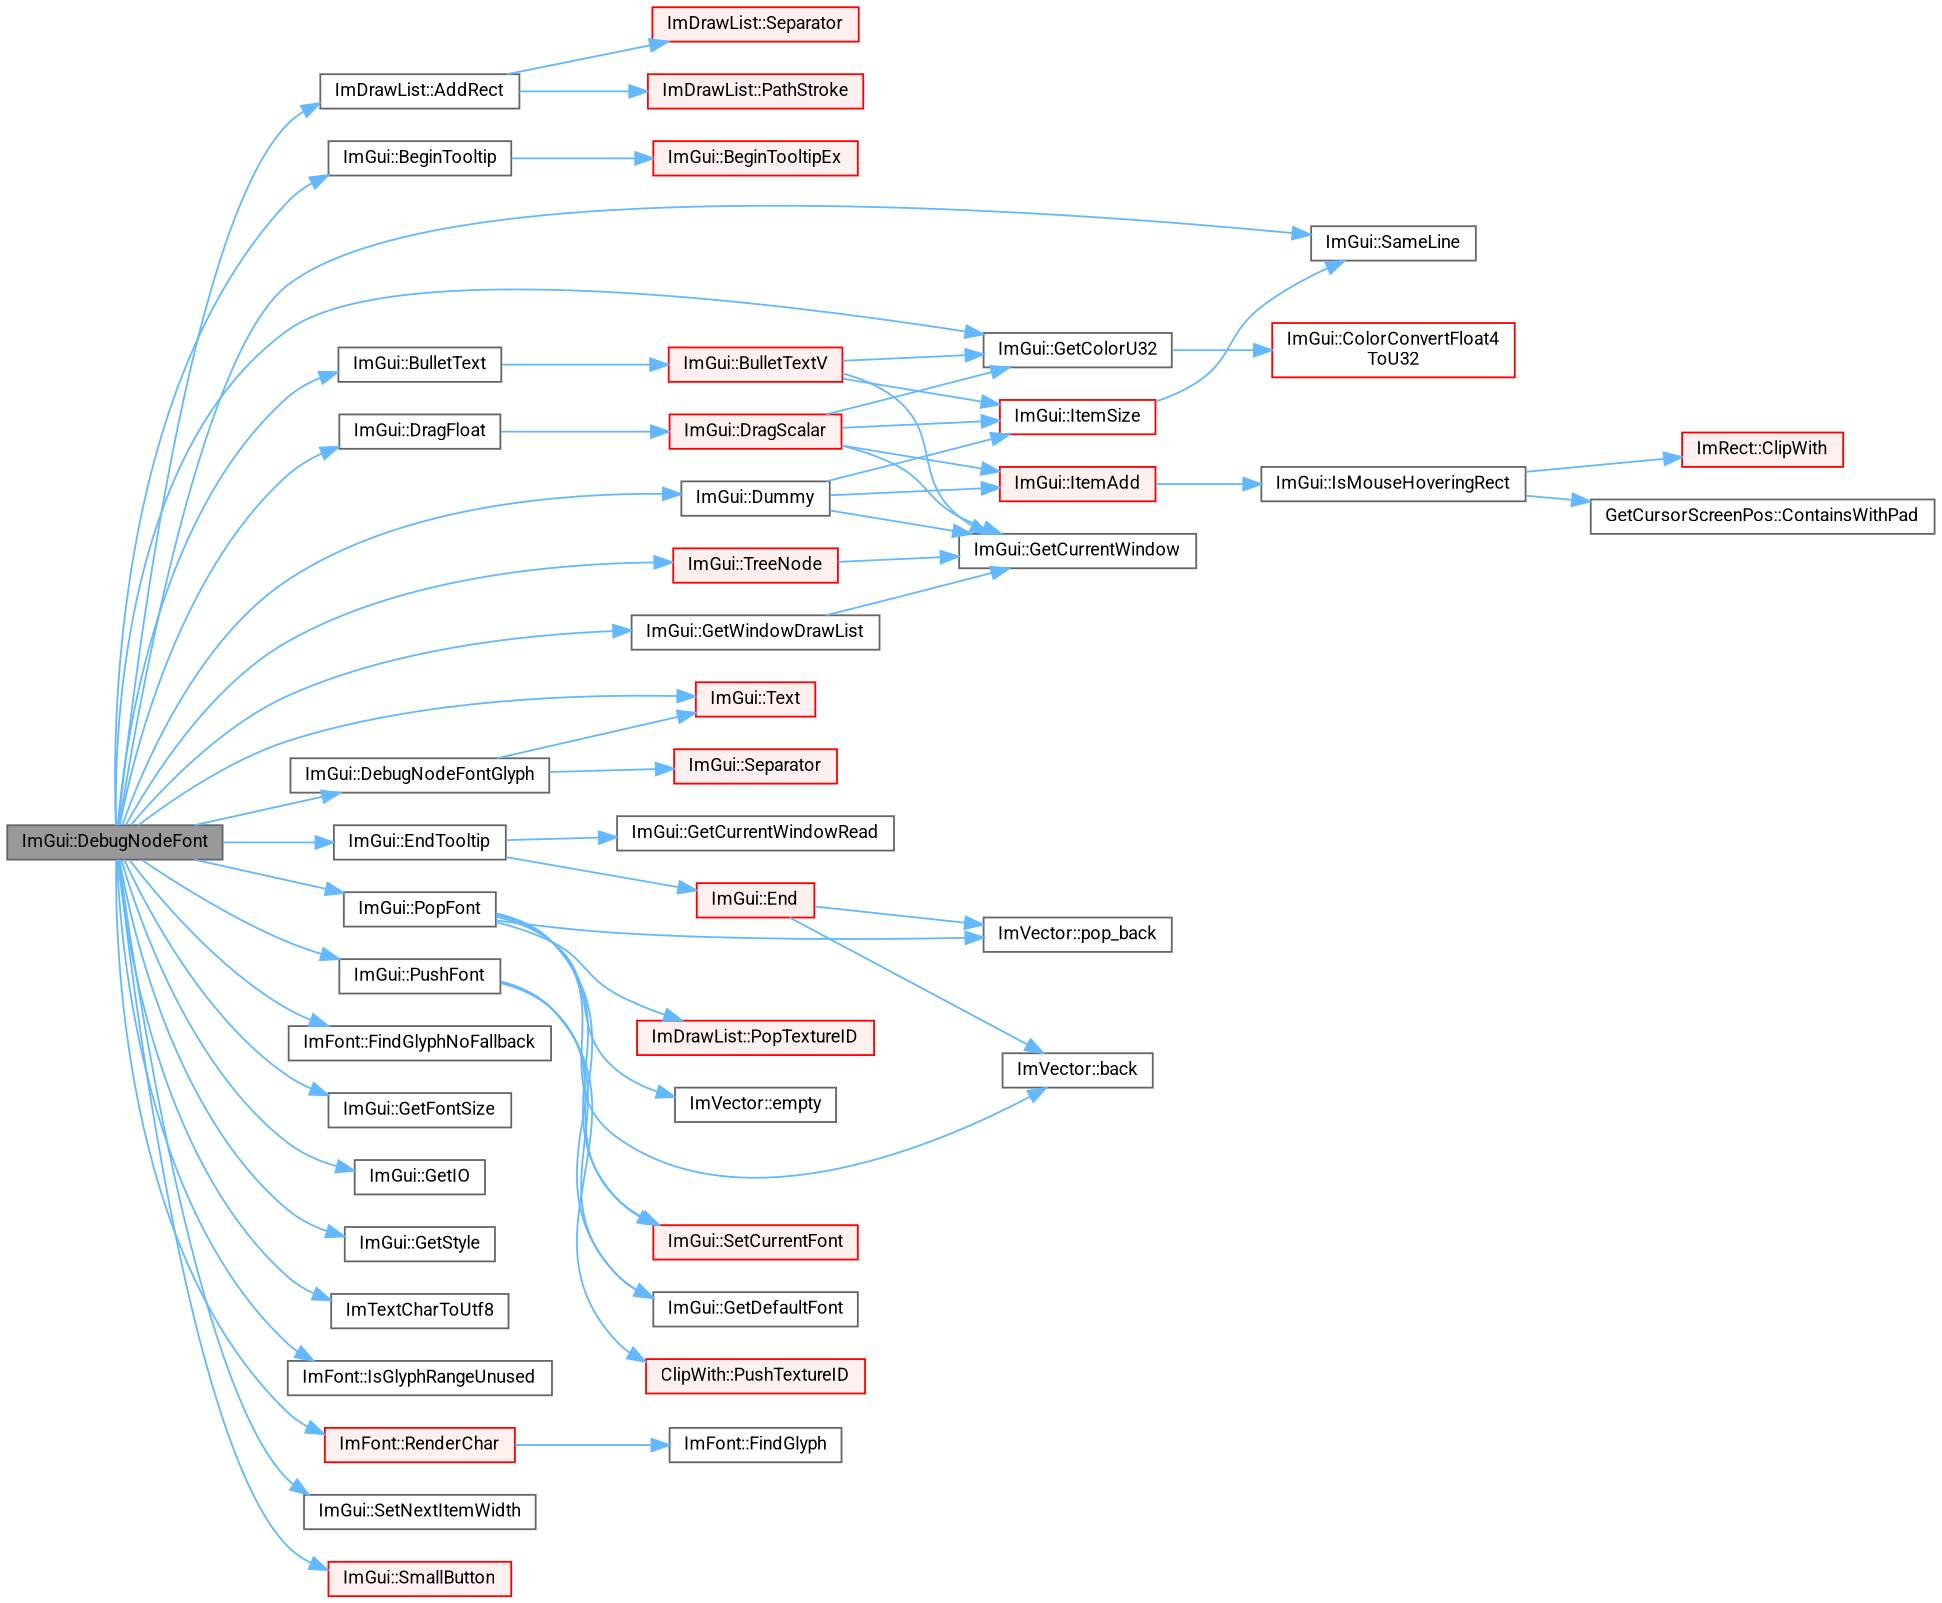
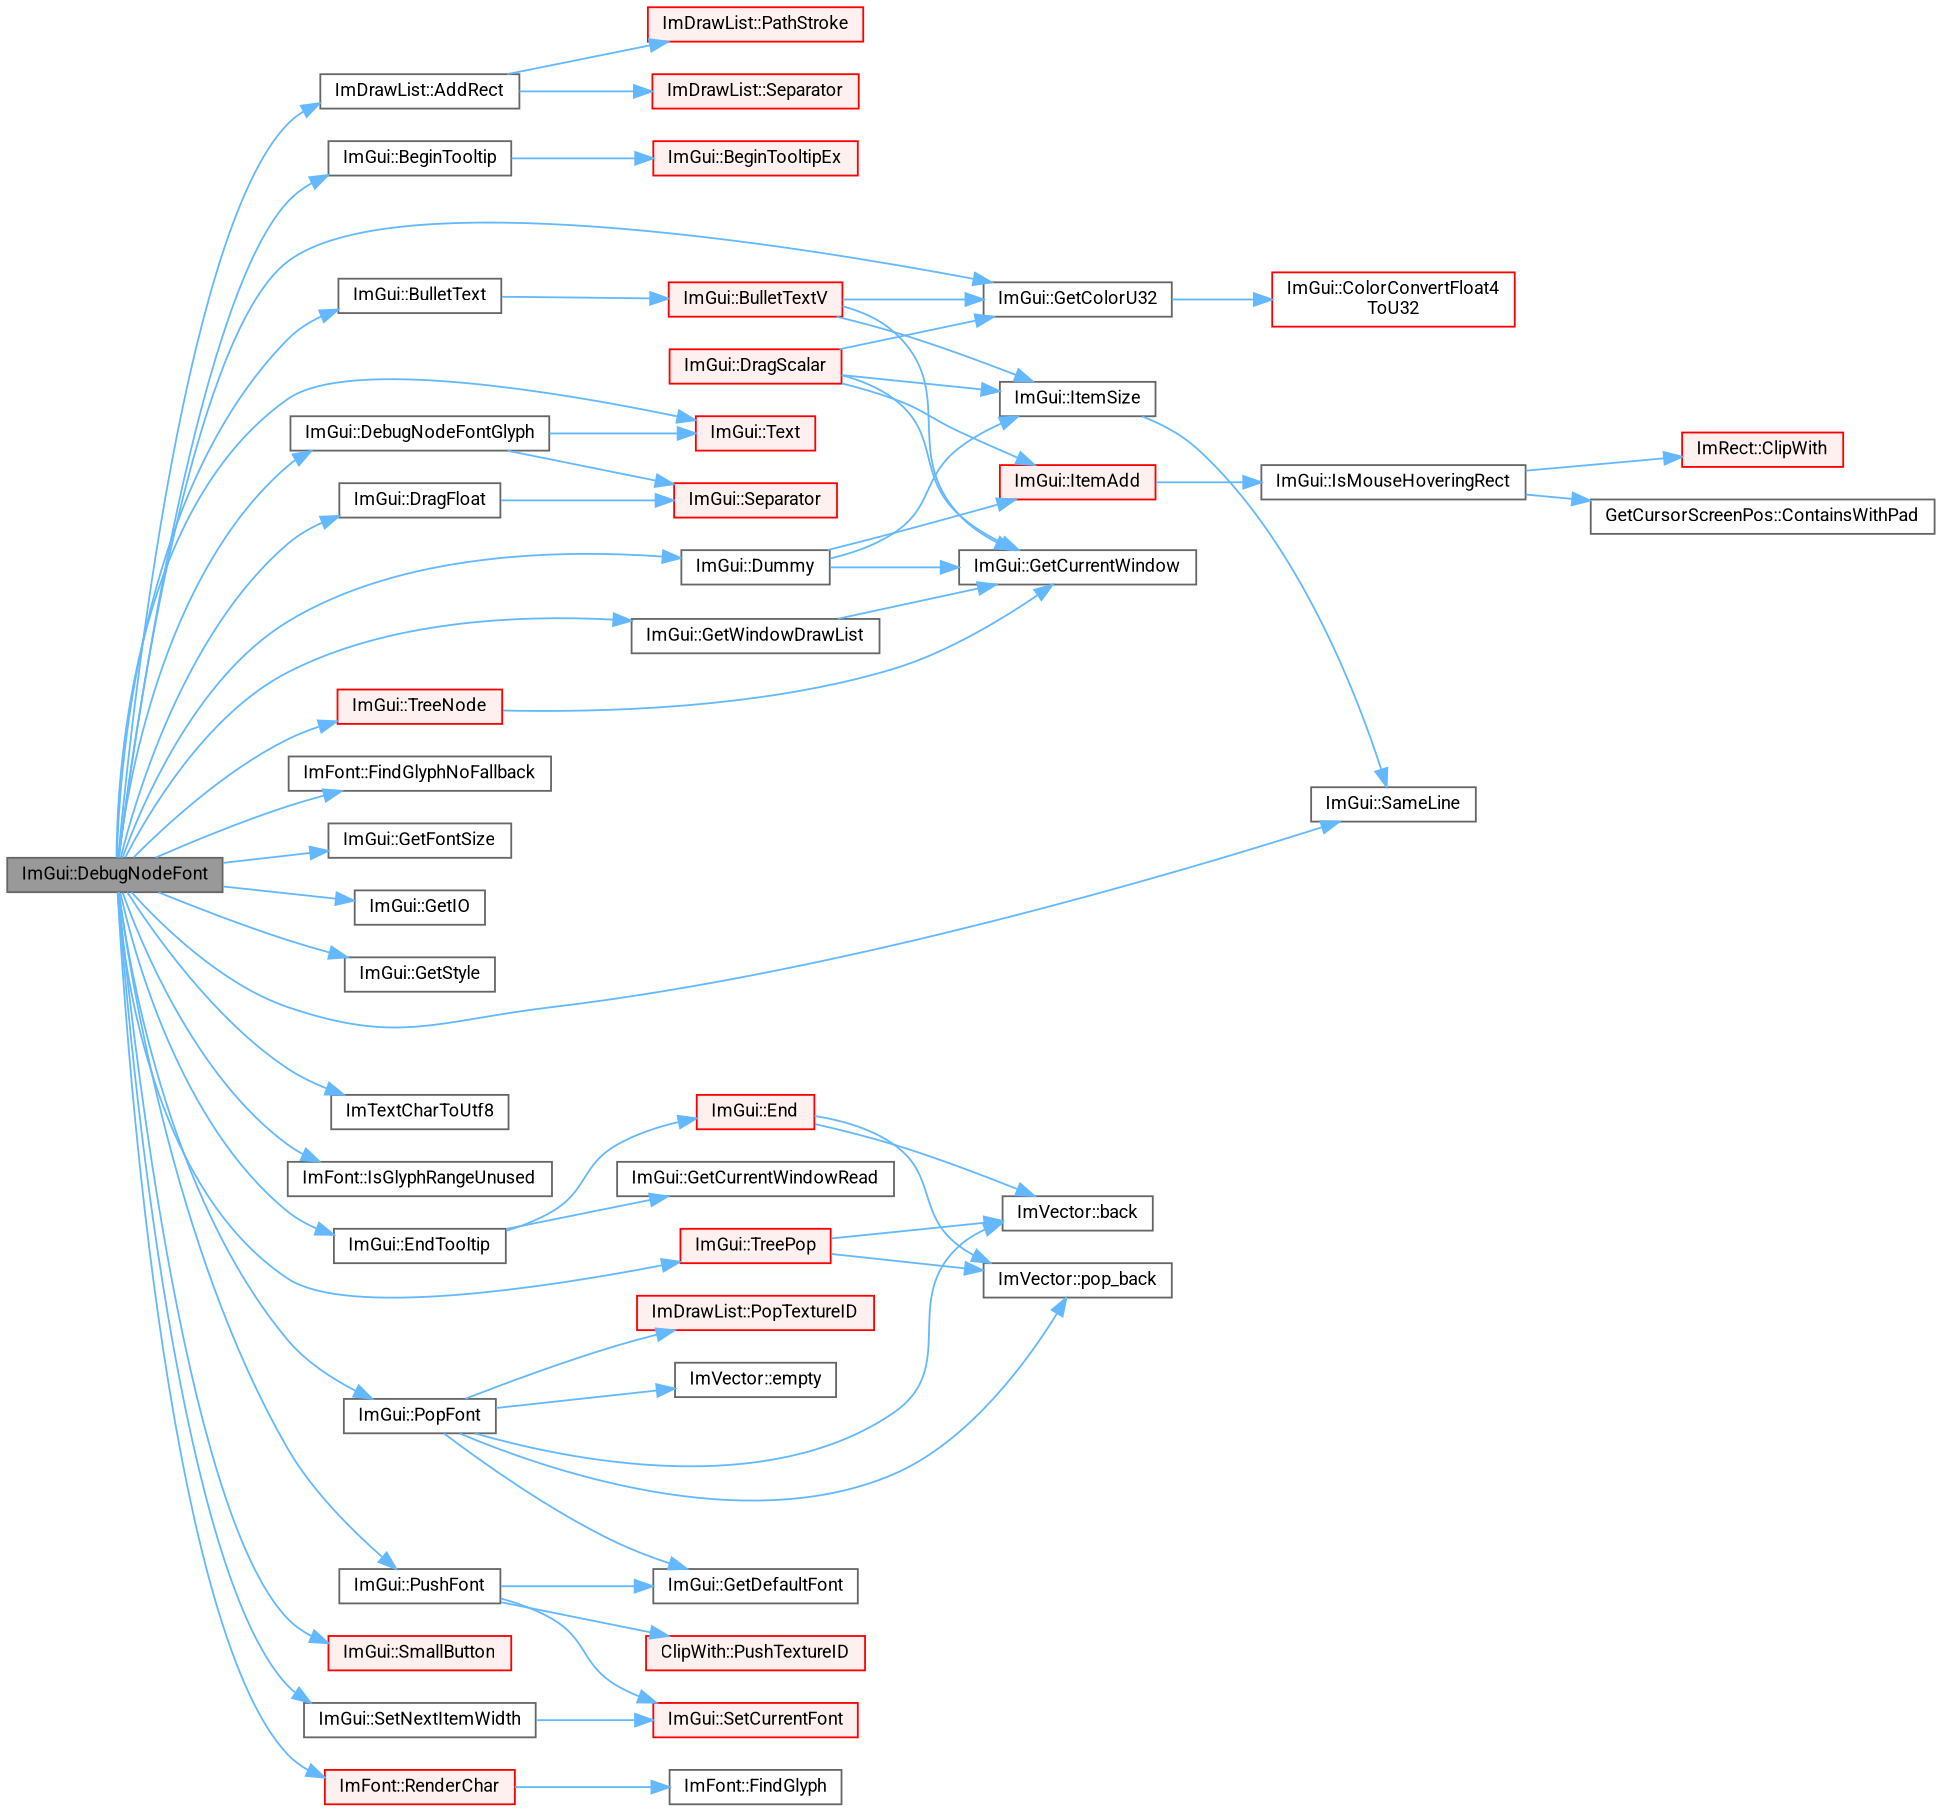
node "ImGui::ItemSize": color red -> grey40
edge "ImGui::DragFloat" -> "ImGui::DragScalar": now "ImGui::DragFloat" -> "ImGui::Separator"
edge "ImGui::PopFont" -> "ImGui::SetCurrentFont": now "ImGui::SetNextItemWidth" -> "ImGui::SetCurrentFont"
node "ImGui::TreePop": added
